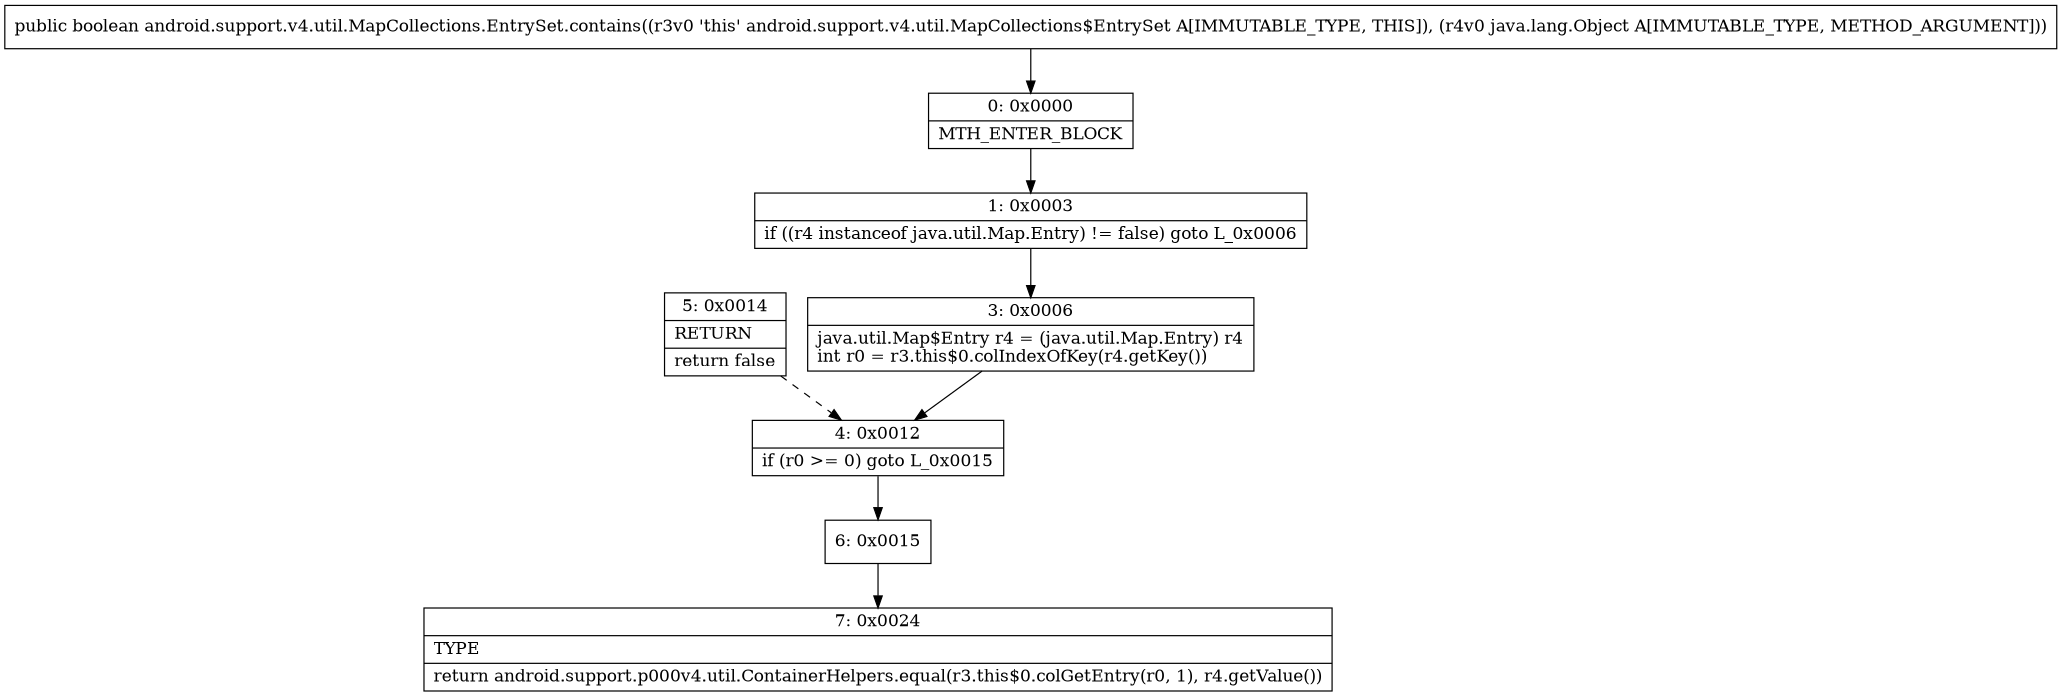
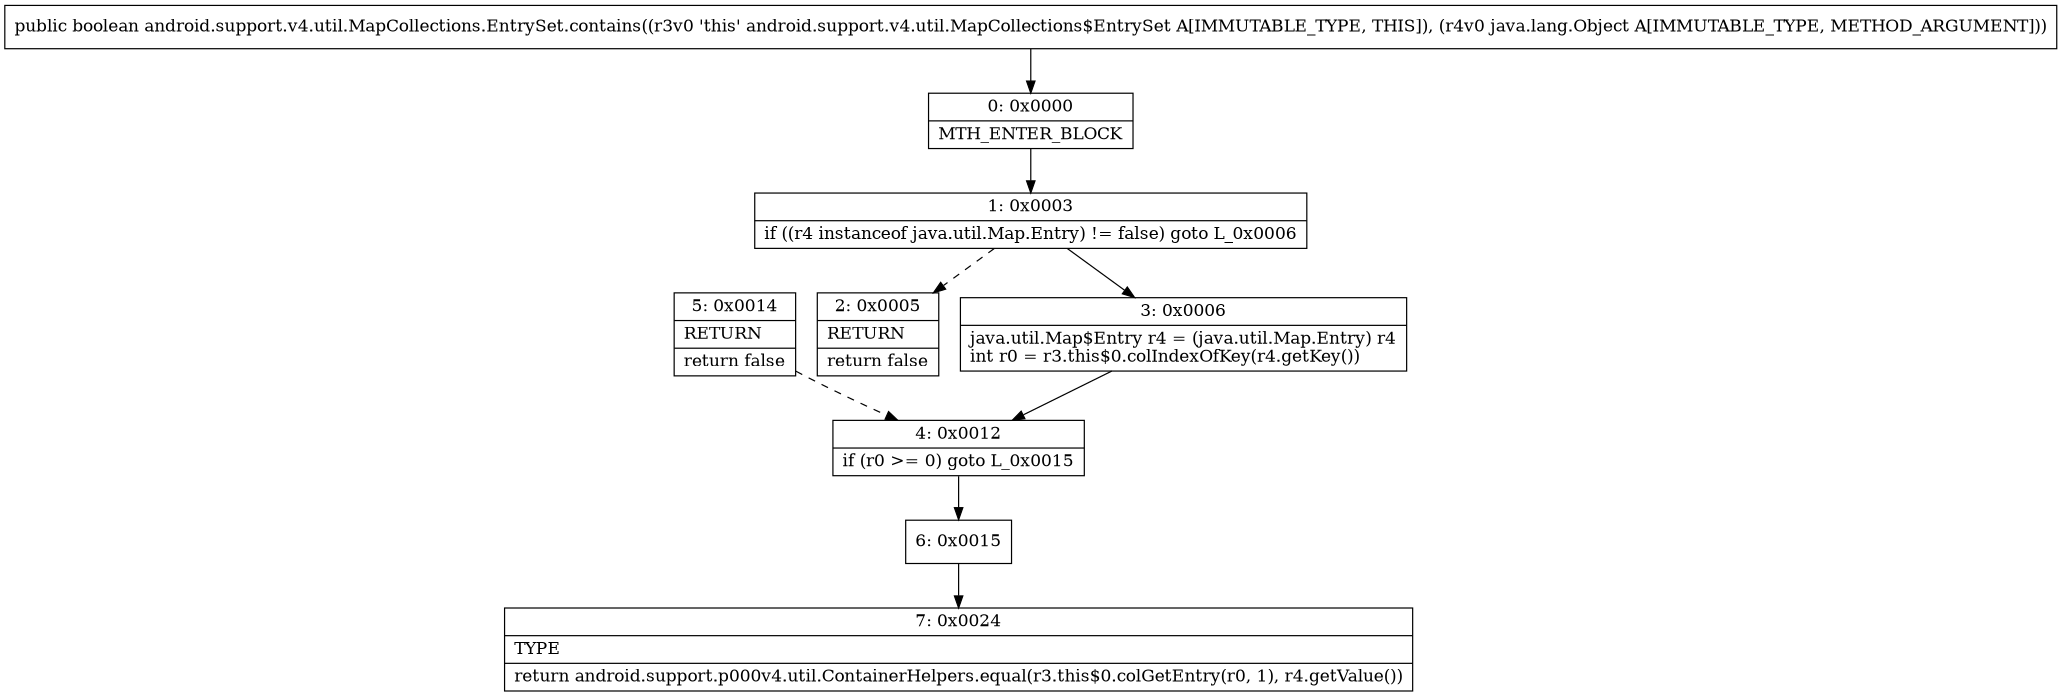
node "2: 0x0005": added
